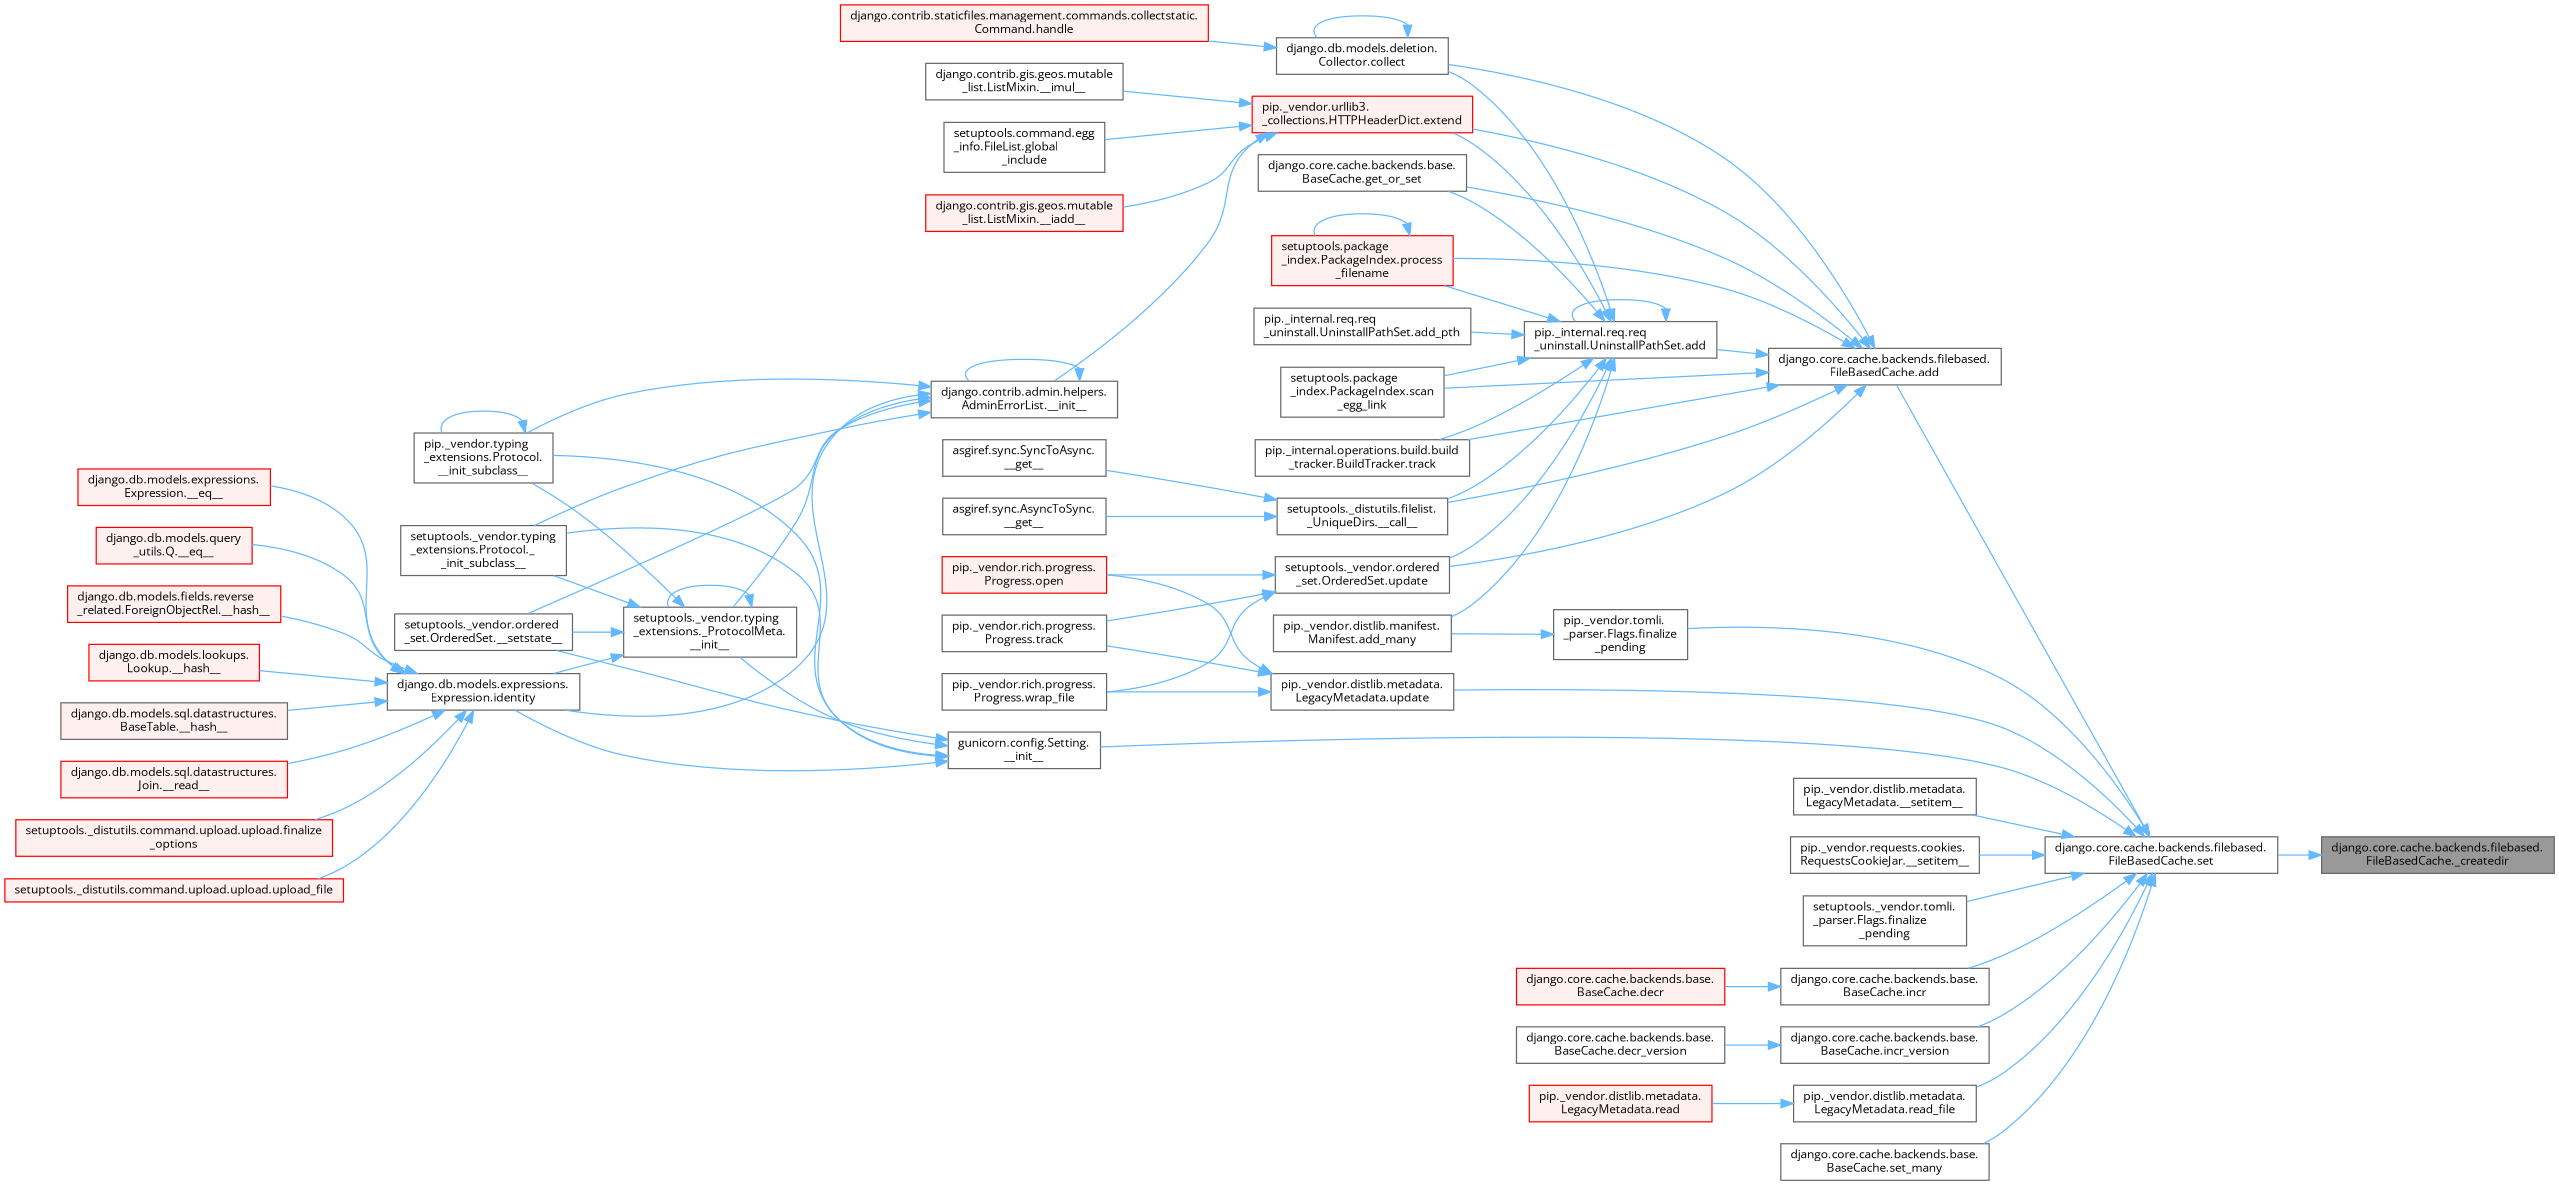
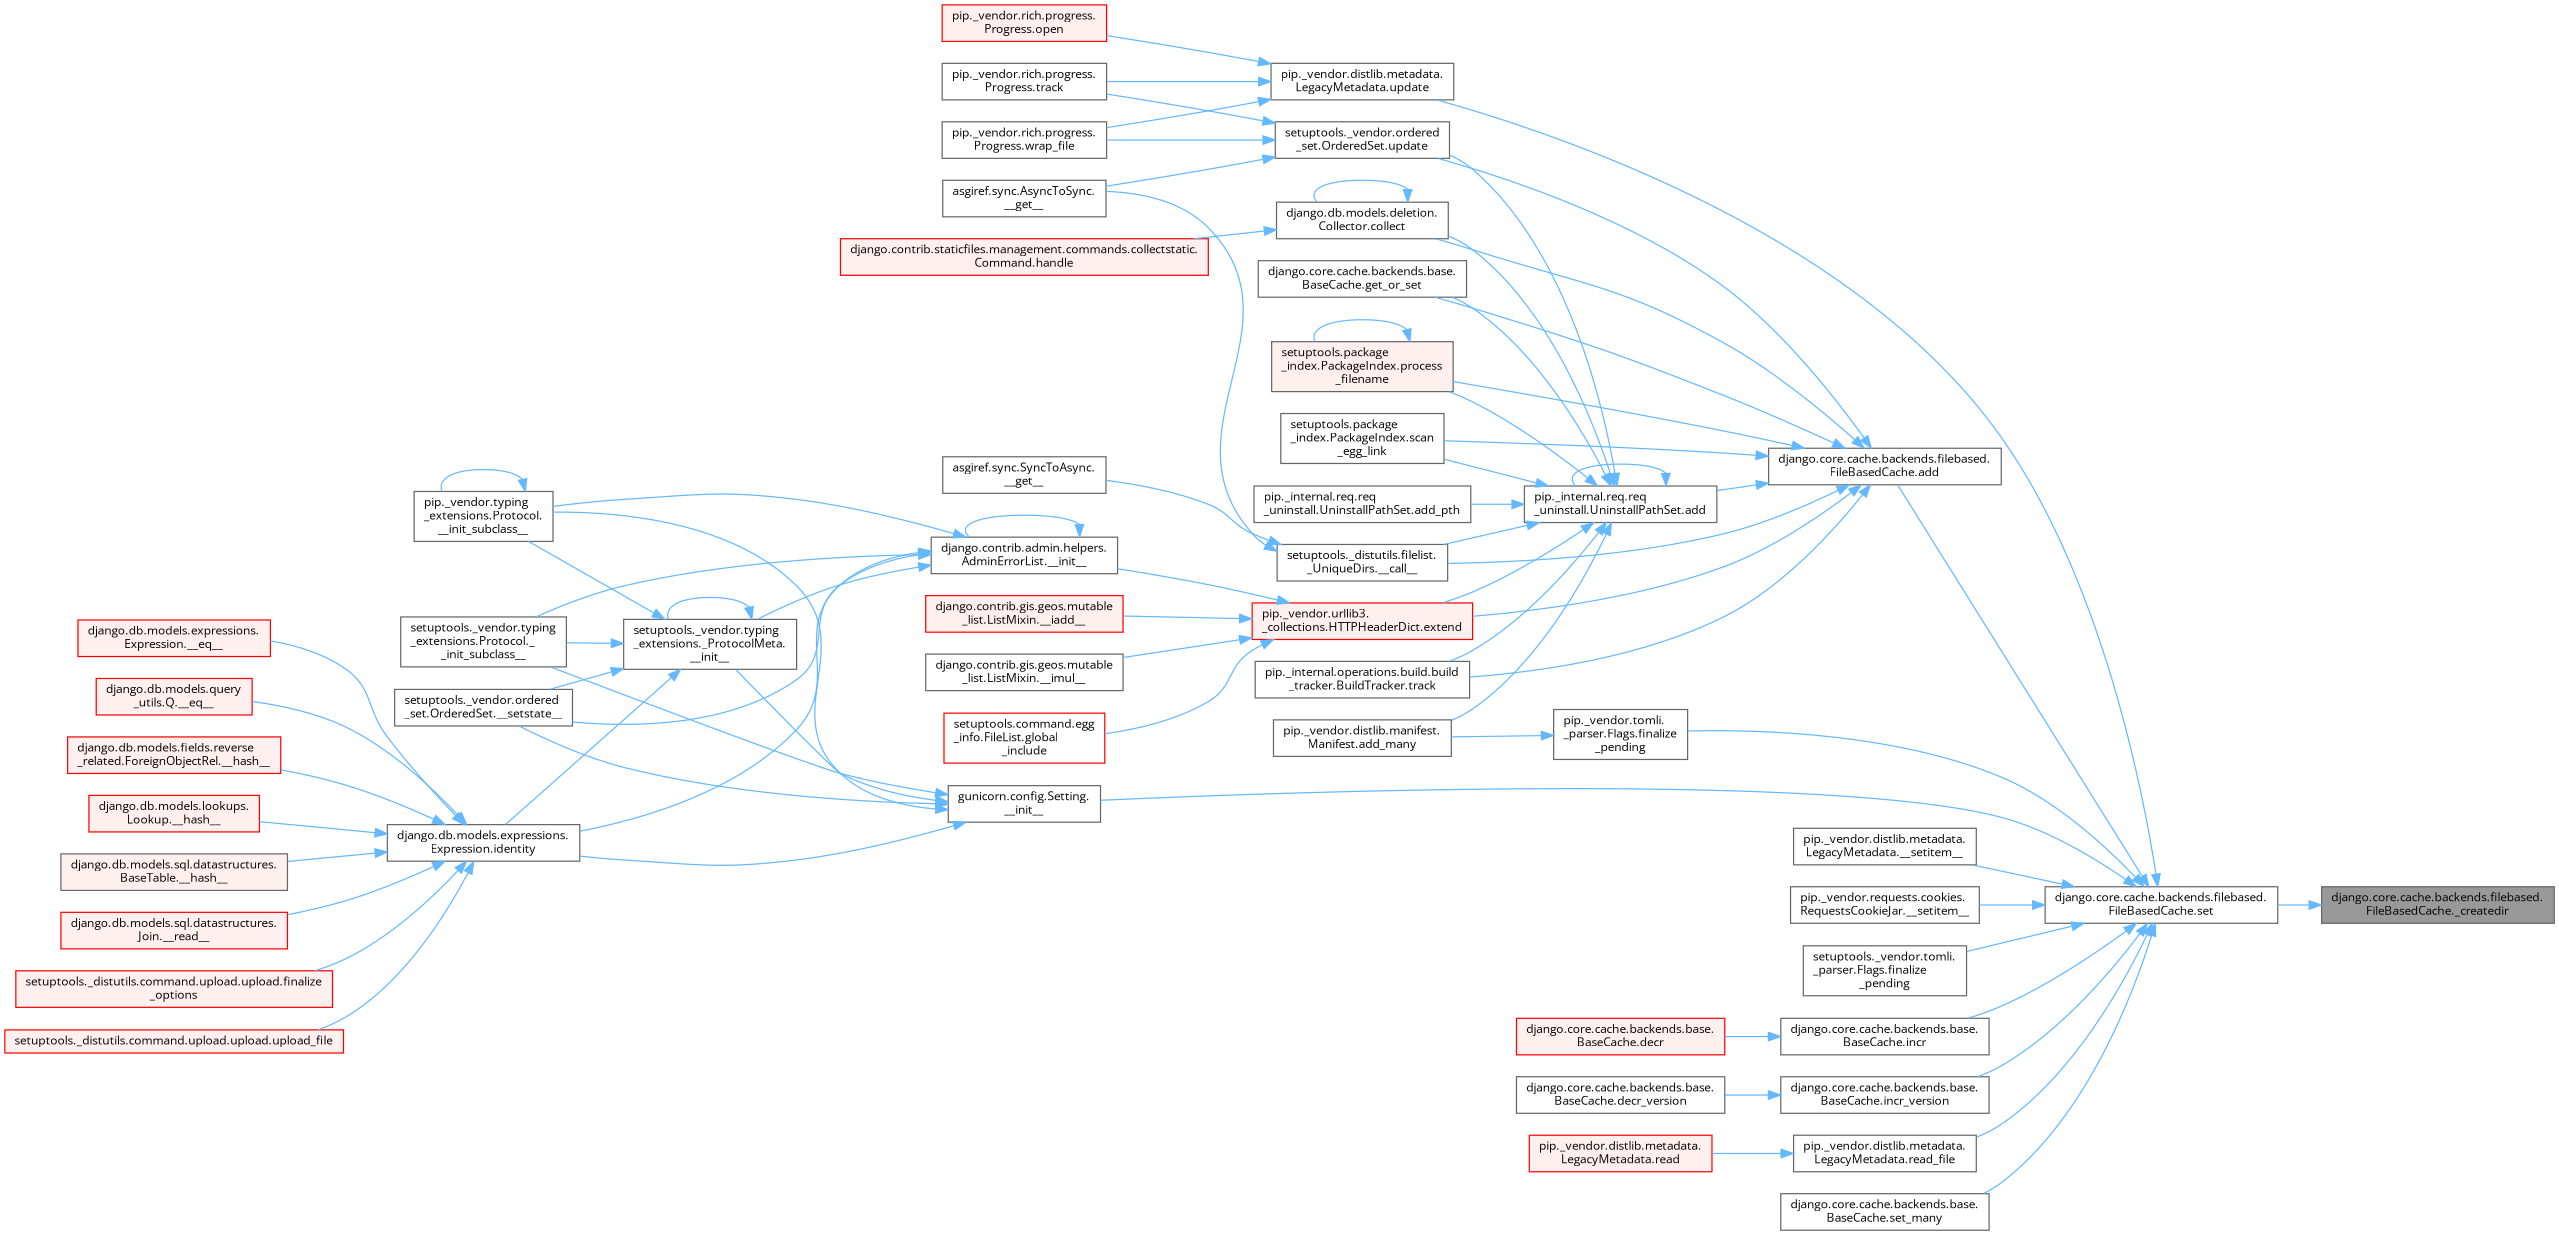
node "setuptools.command.egg _info.FileList.global _include": color grey40 -> red
node "setuptools.package _index.PackageIndex.process _filename": color red -> grey40
edge "pip._vendor.rich.progress. Progress.open" -> "setuptools._vendor.ordered _set.OrderedSet.update": now "asgiref.sync.AsyncToSync. __get__" -> "setuptools._vendor.ordered _set.OrderedSet.update"
